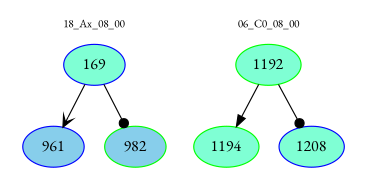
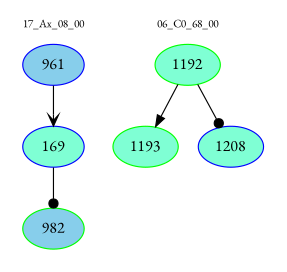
cluster "18_Ax_08_00": label "18_Ax_08_00" -> "17_Ax_08_00"
cluster "06_C0_08_00": label "06_C0_08_00" -> "06_C0_68_00"
edge "169" -> "961": reversed
node "1194": label "1194" -> "1193"
